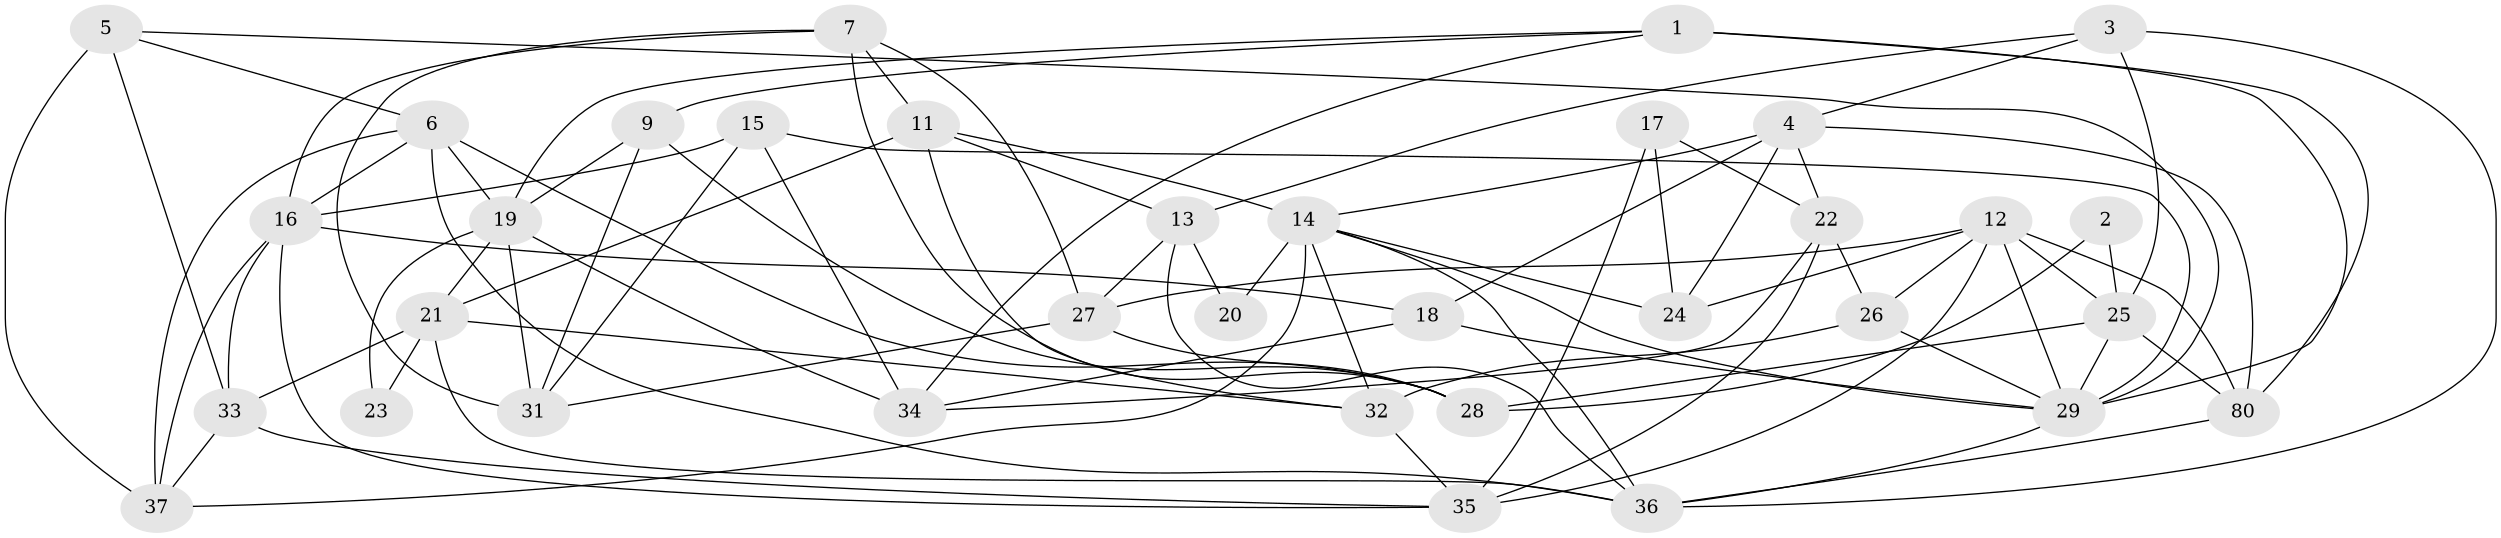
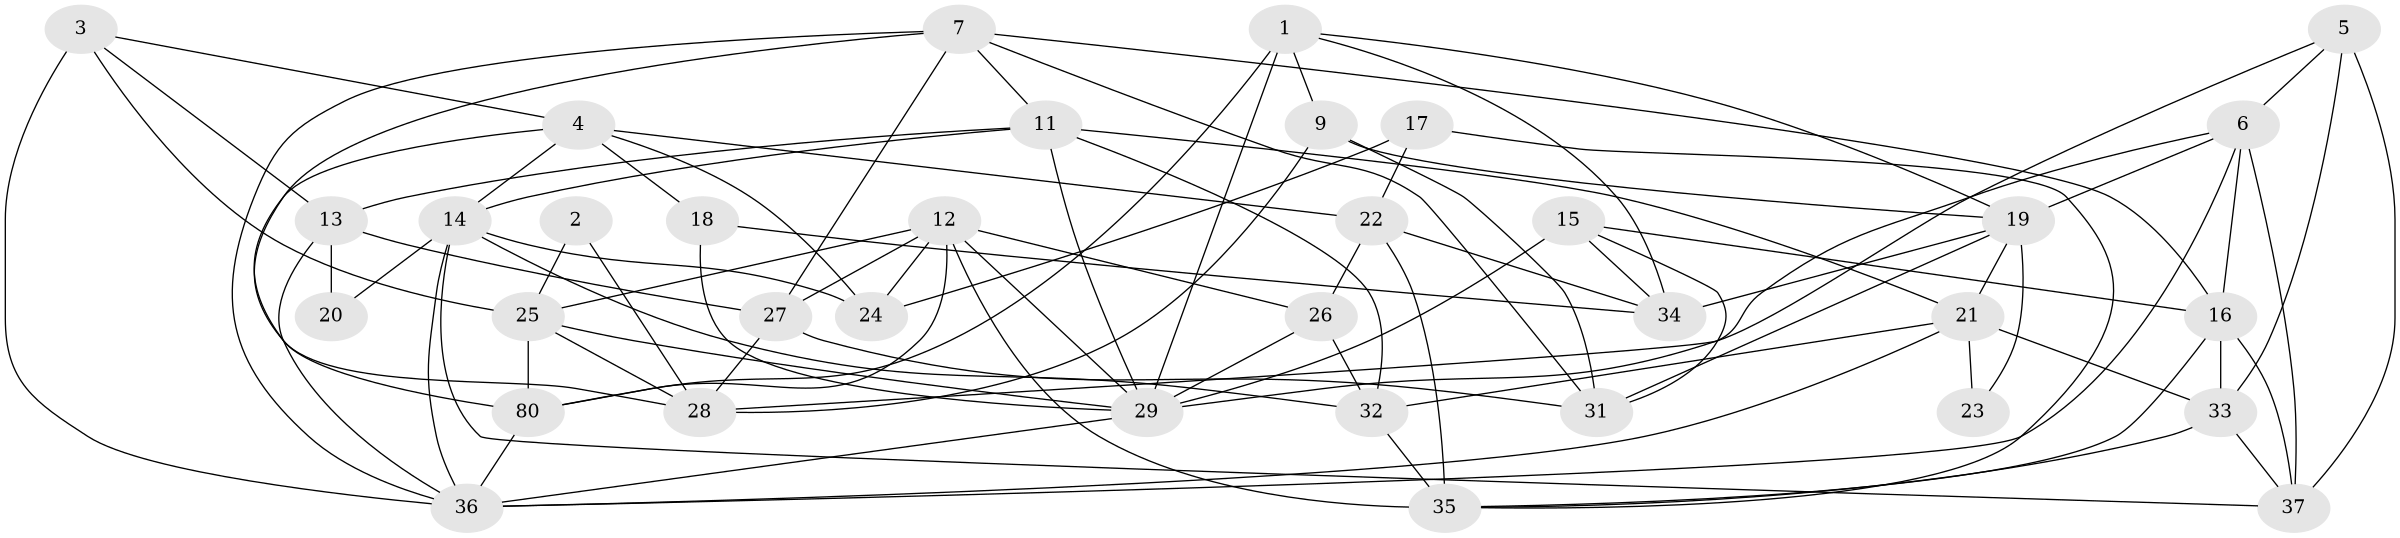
edge "7" -- "36": added
edge "16" -- "18": removed
edge "14" -- "29": now "11" -- "29"
